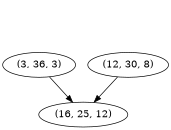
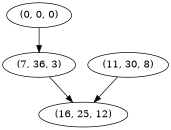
node "(0, 0, 0)": added
node "(3, 36, 3)": label "(3, 36, 3)" -> "(7, 36, 3)"
node "(12, 30, 8)": label "(12, 30, 8)" -> "(11, 30, 8)"
